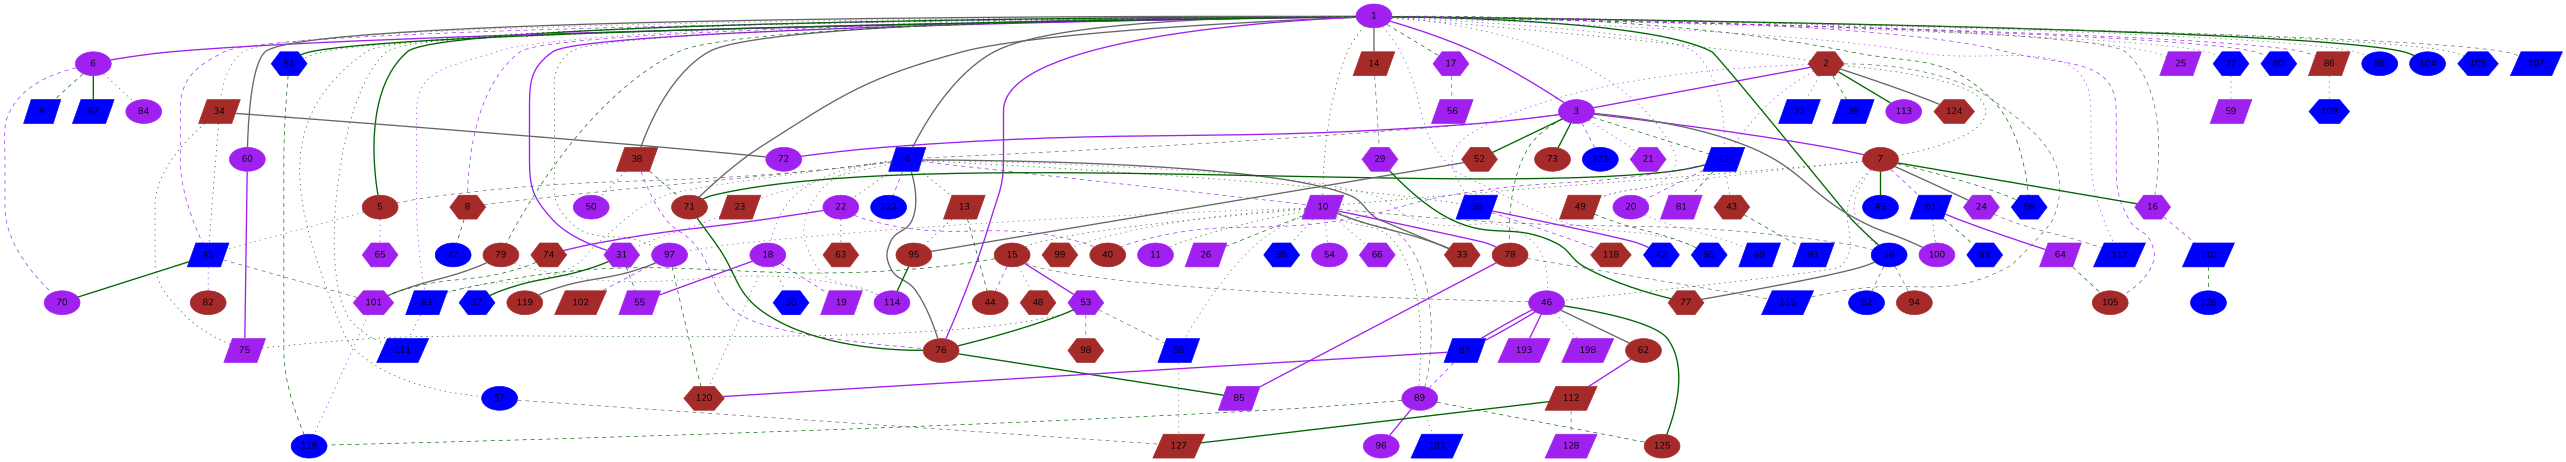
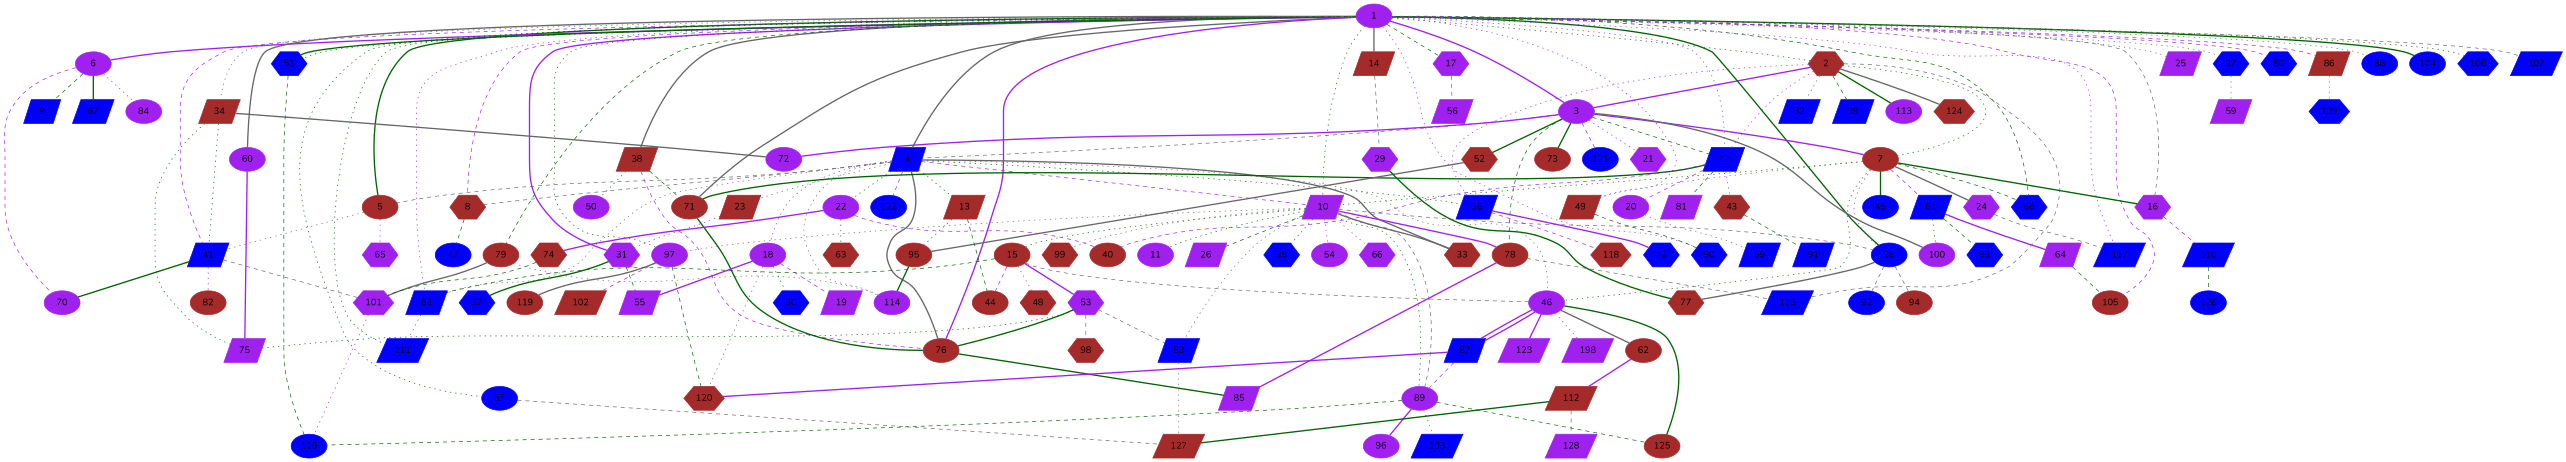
node "193": label "193" -> "123"
